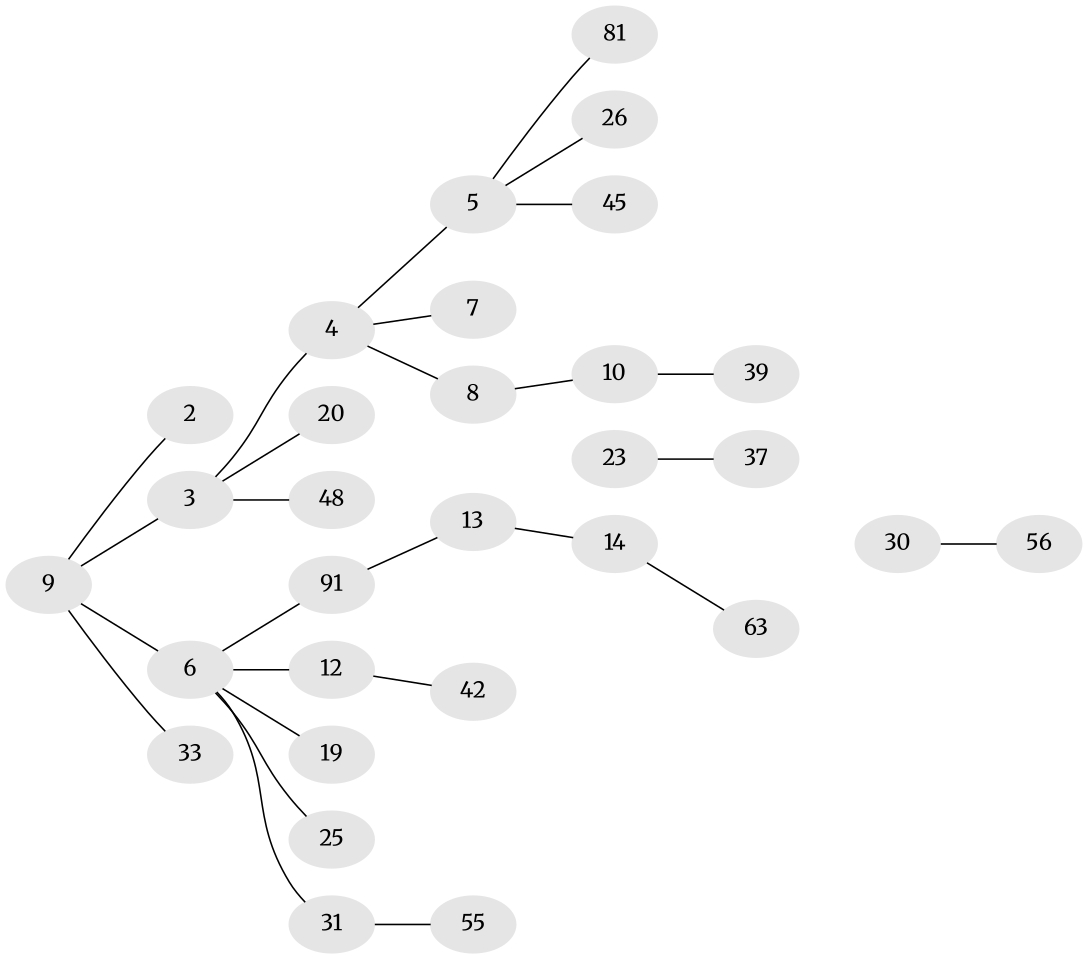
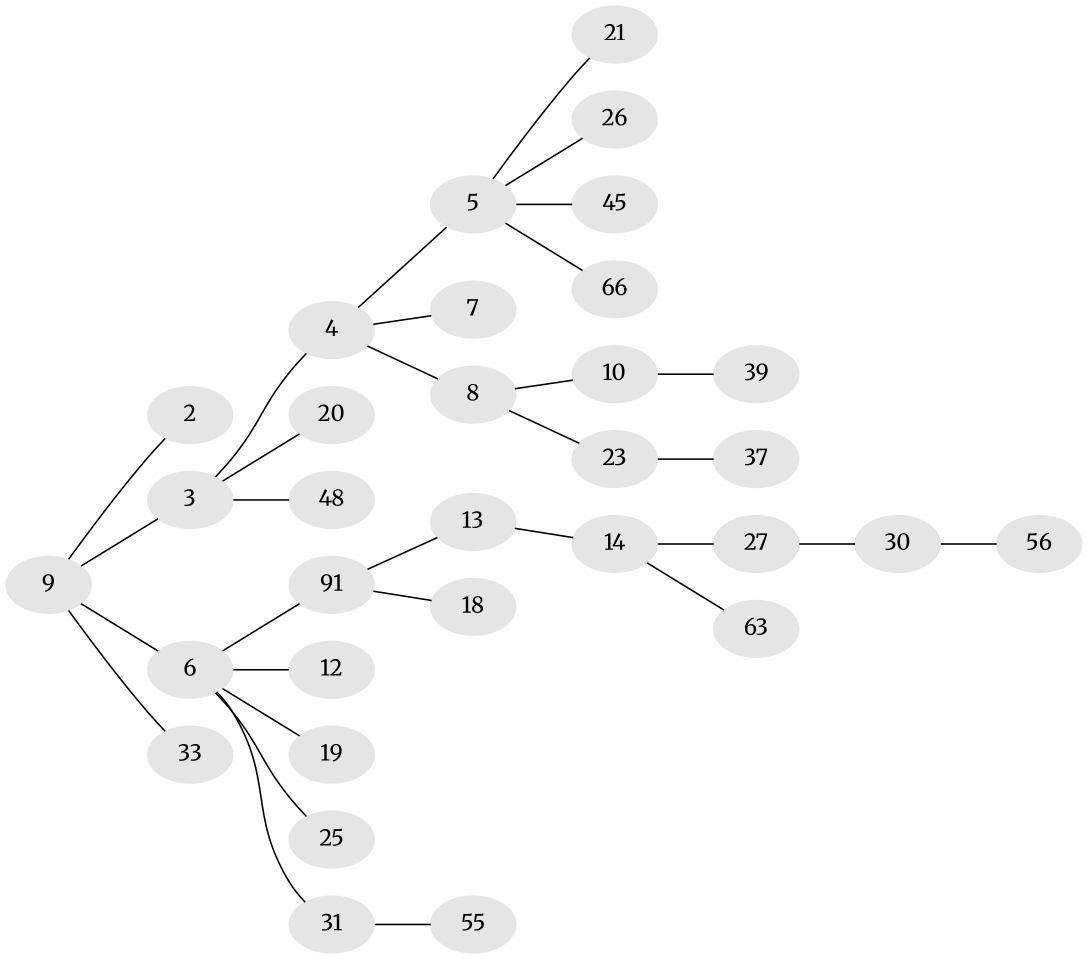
node "81": label "81" -> "21"
node "66": added
edge "8" -- "23": added
node "27": added
node "18": added
node "42": removed
